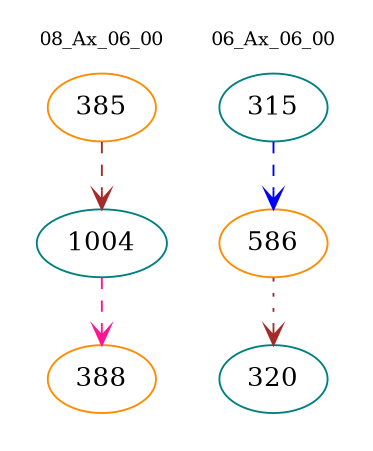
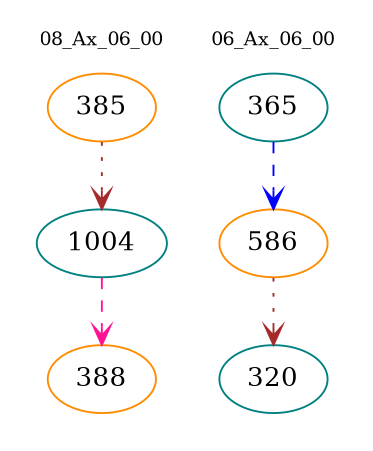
node "315": label "315" -> "365"
edge "385" -> "1004": style dashed -> dotted
